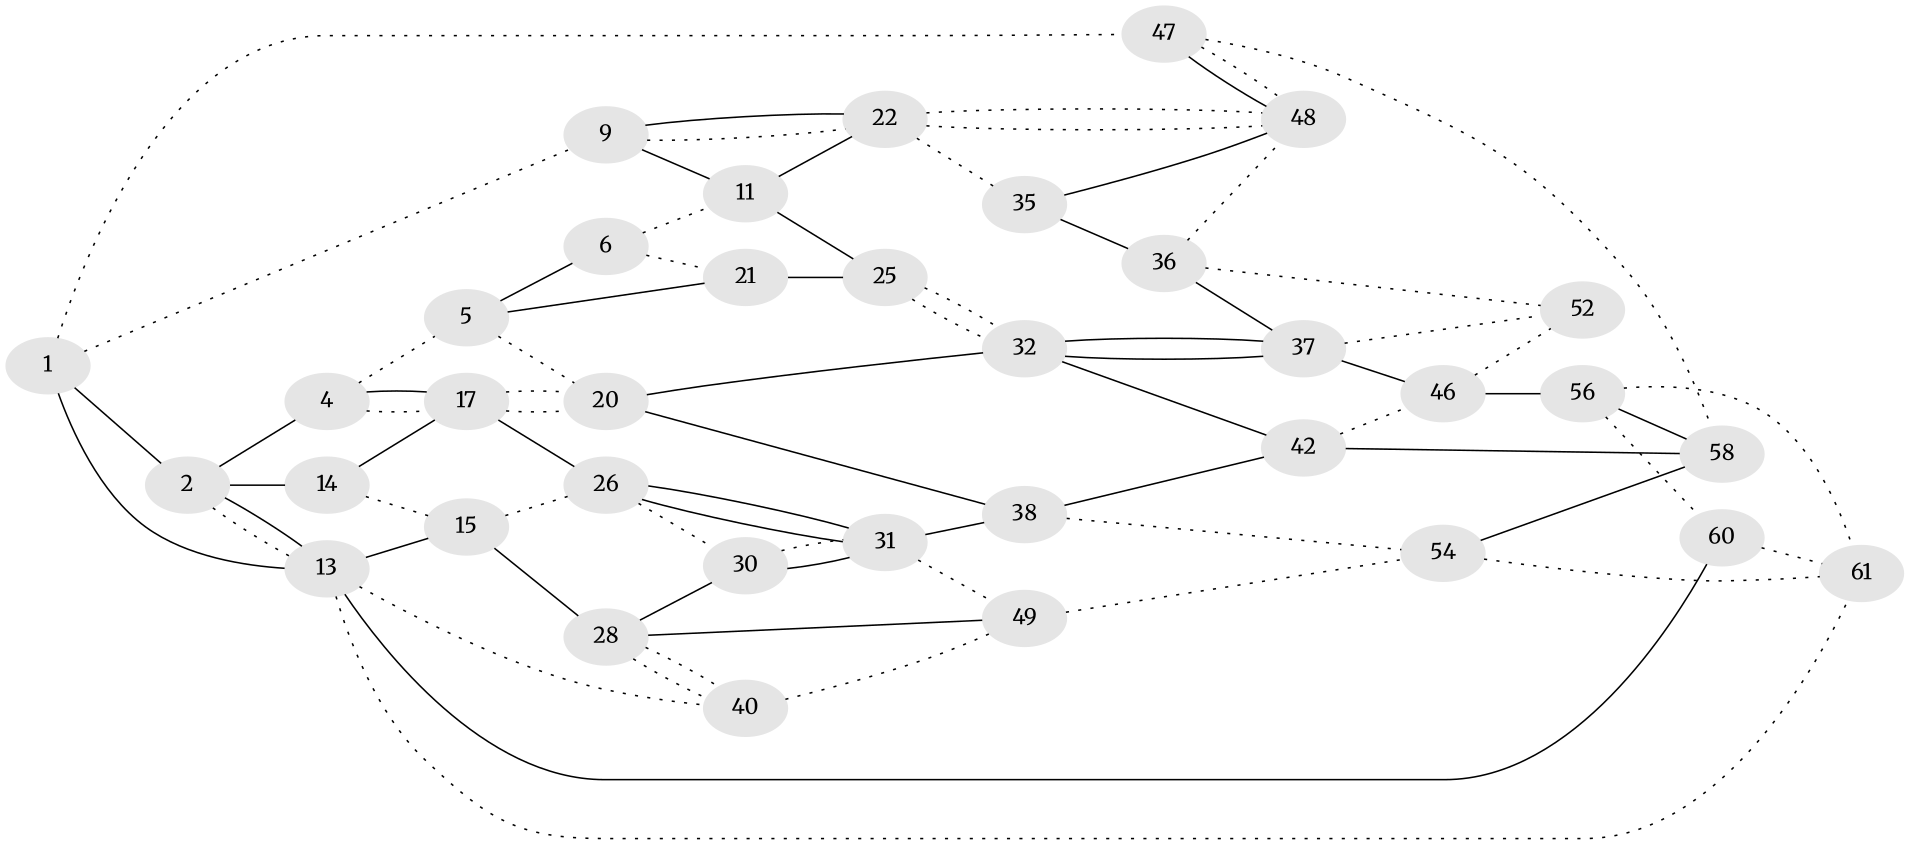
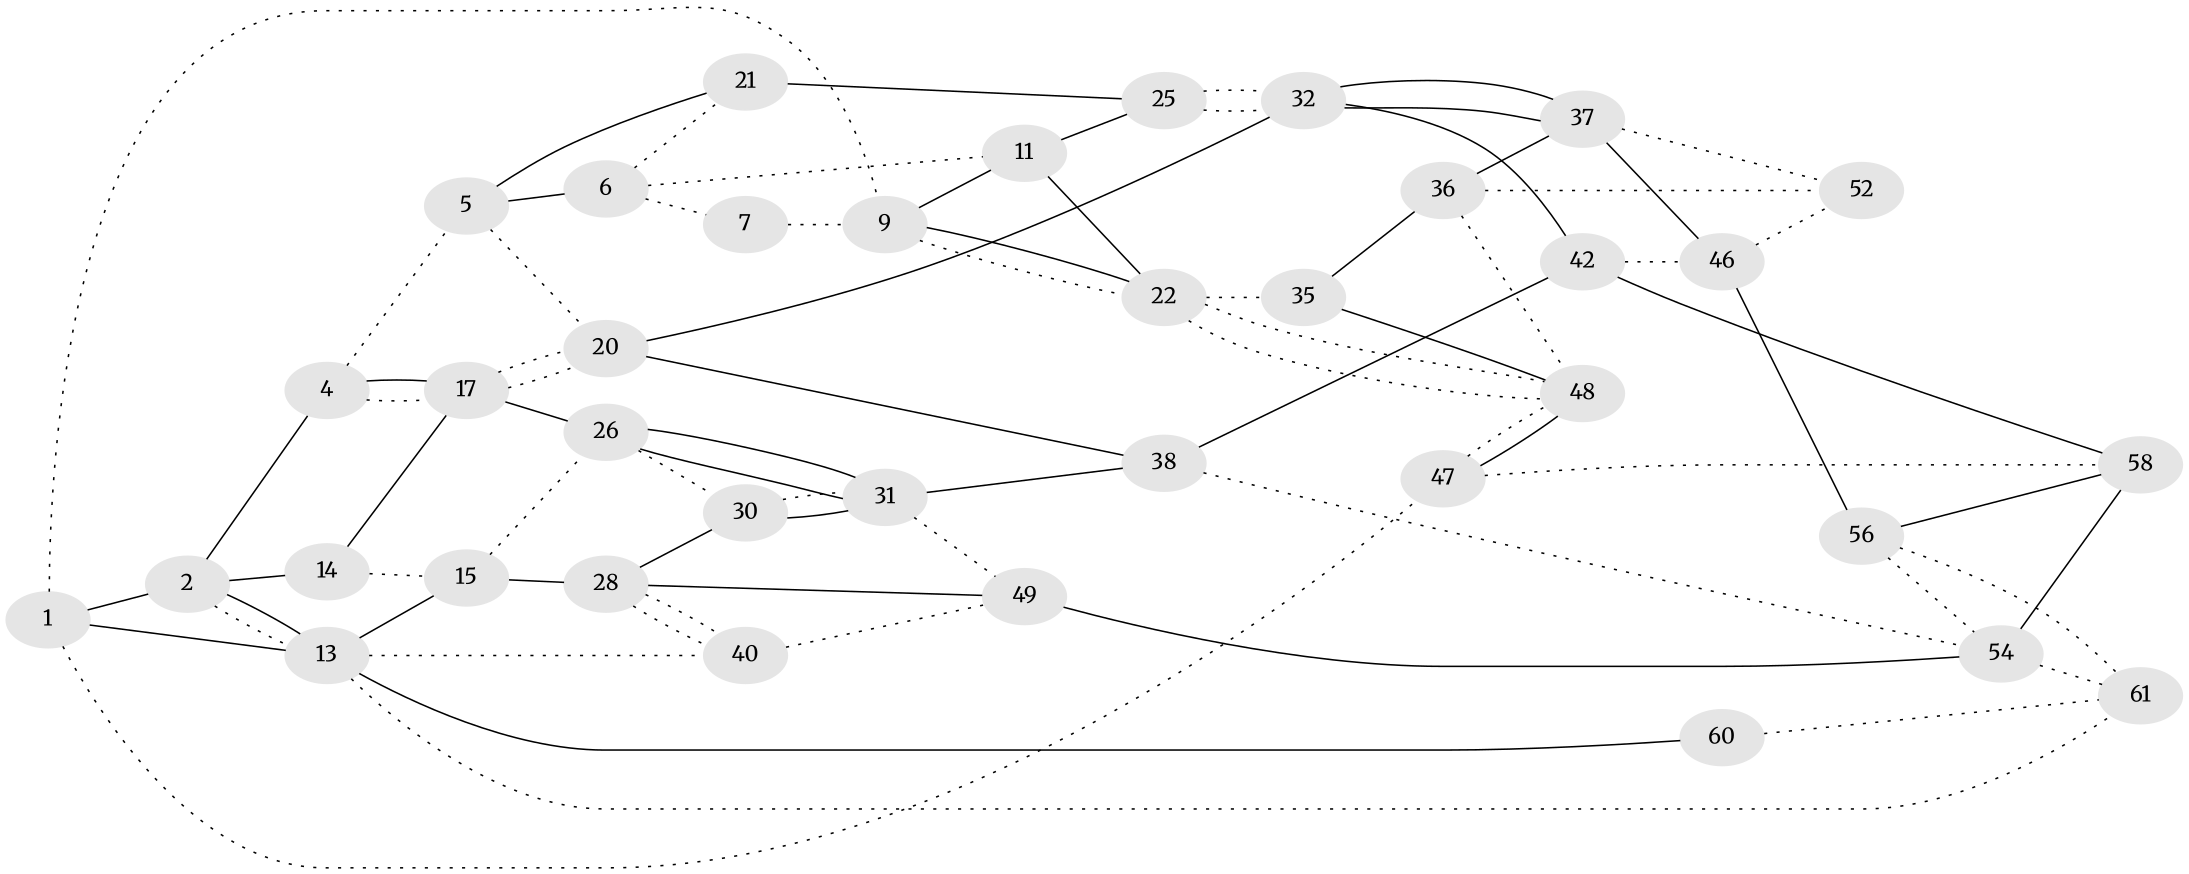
node "7": added
edge "56" -- "60": now "56" -- "54"
edge "54" -- "49": style dotted -> solid
